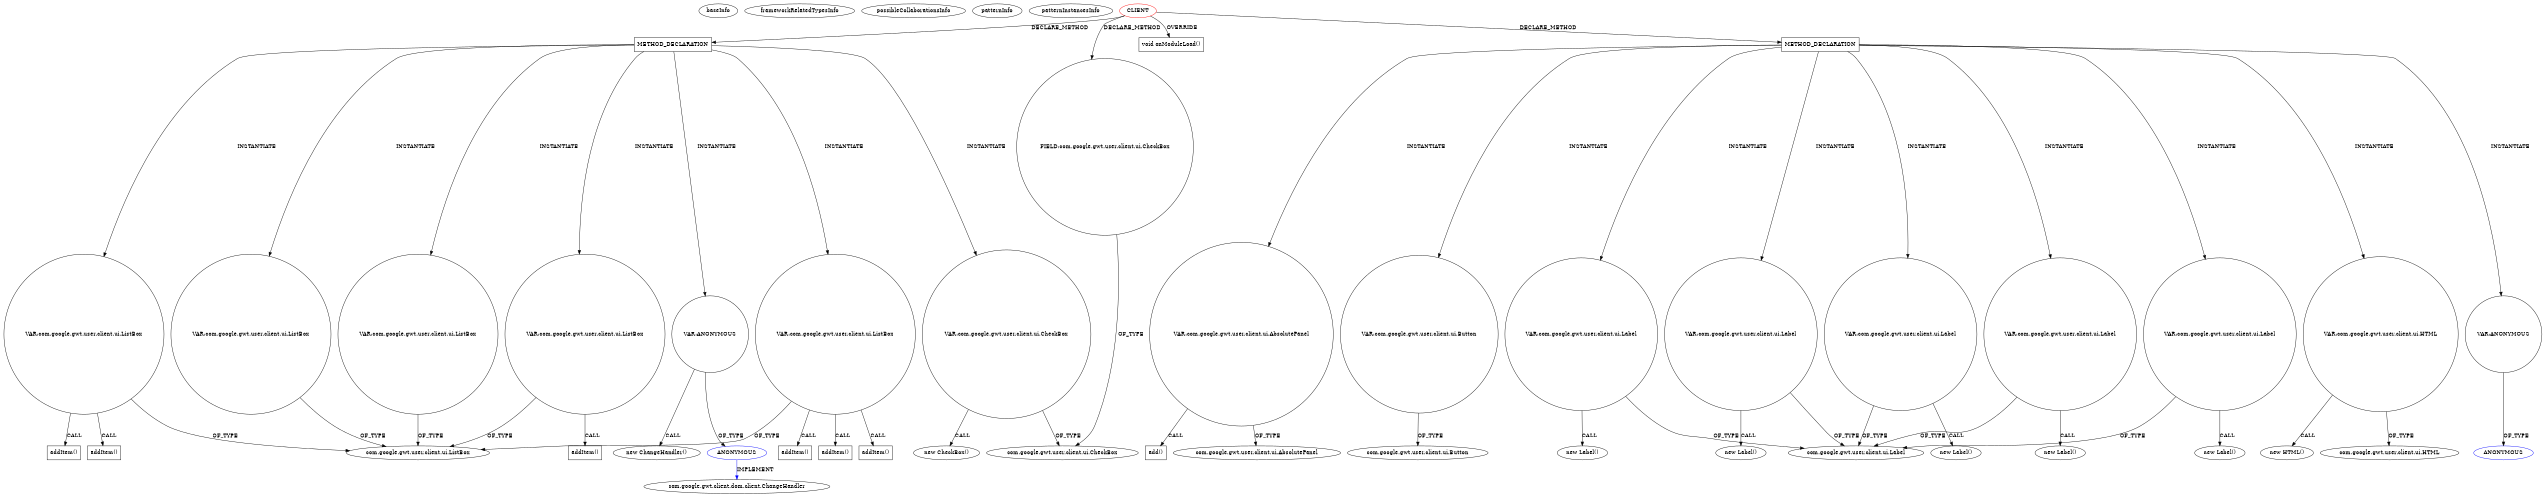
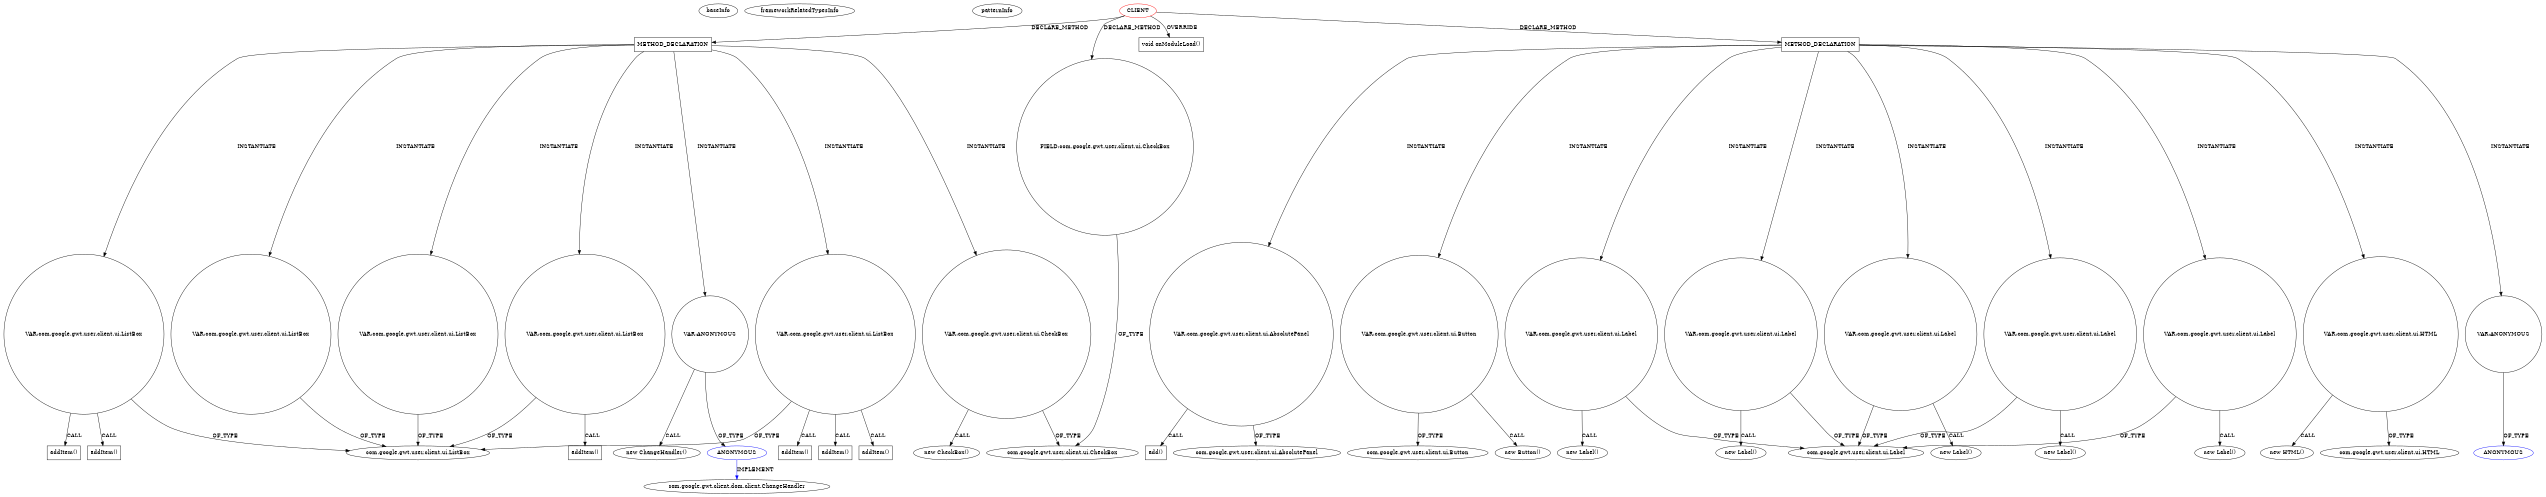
node "possibleCollaborationsInfo": removed
node "patternInstancesInfo": removed
node "new Button()": added
